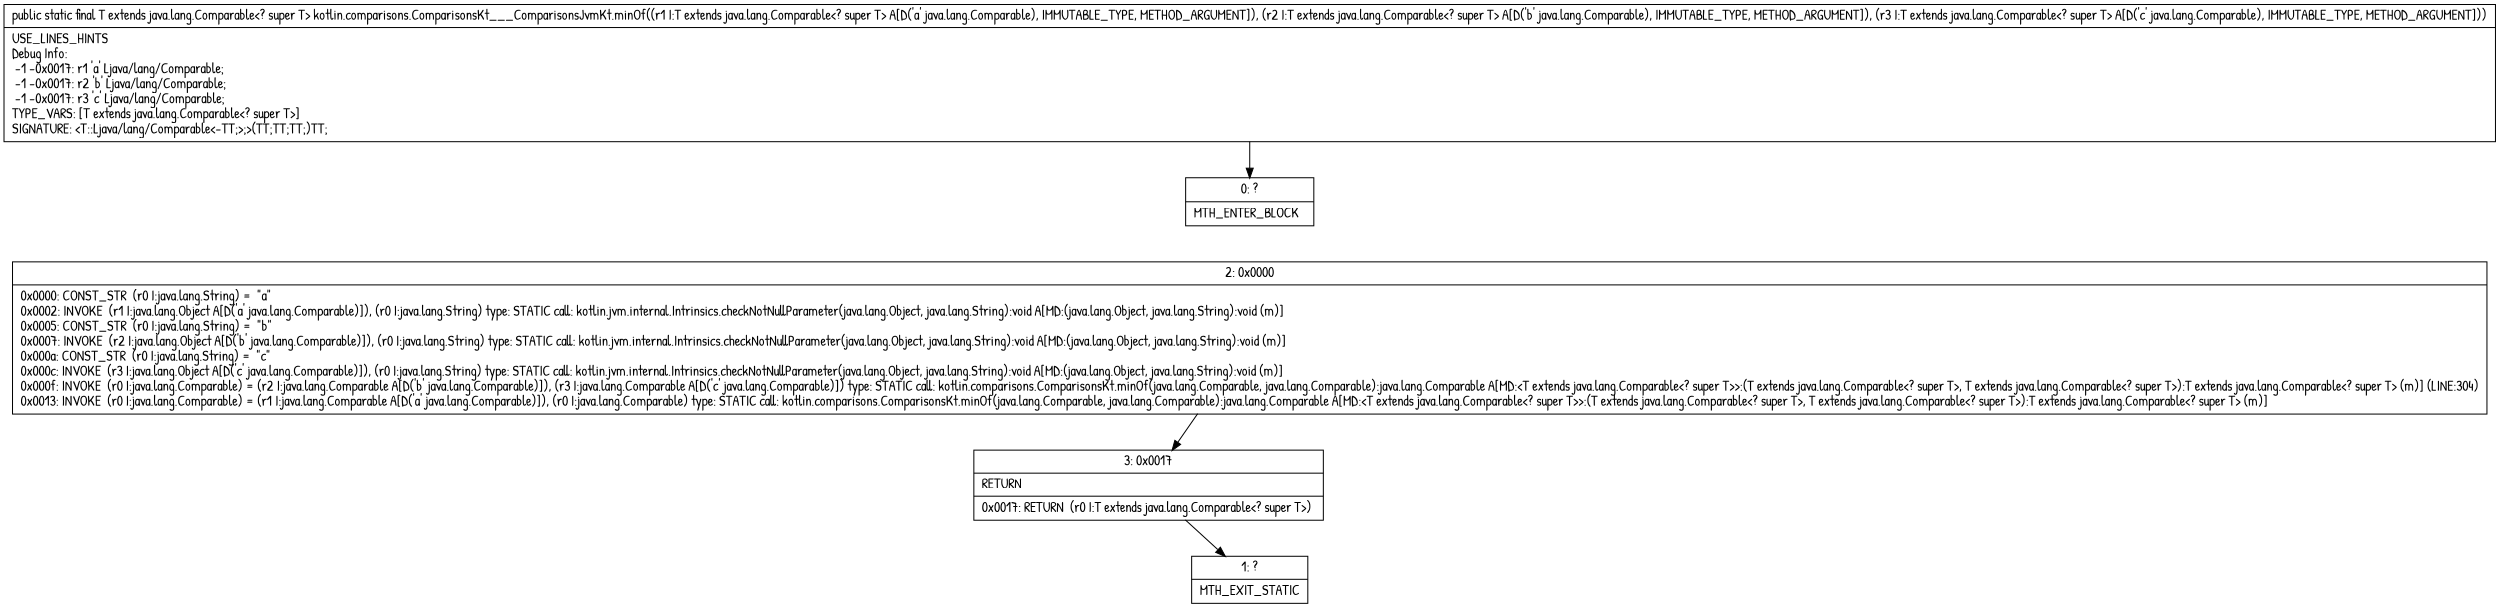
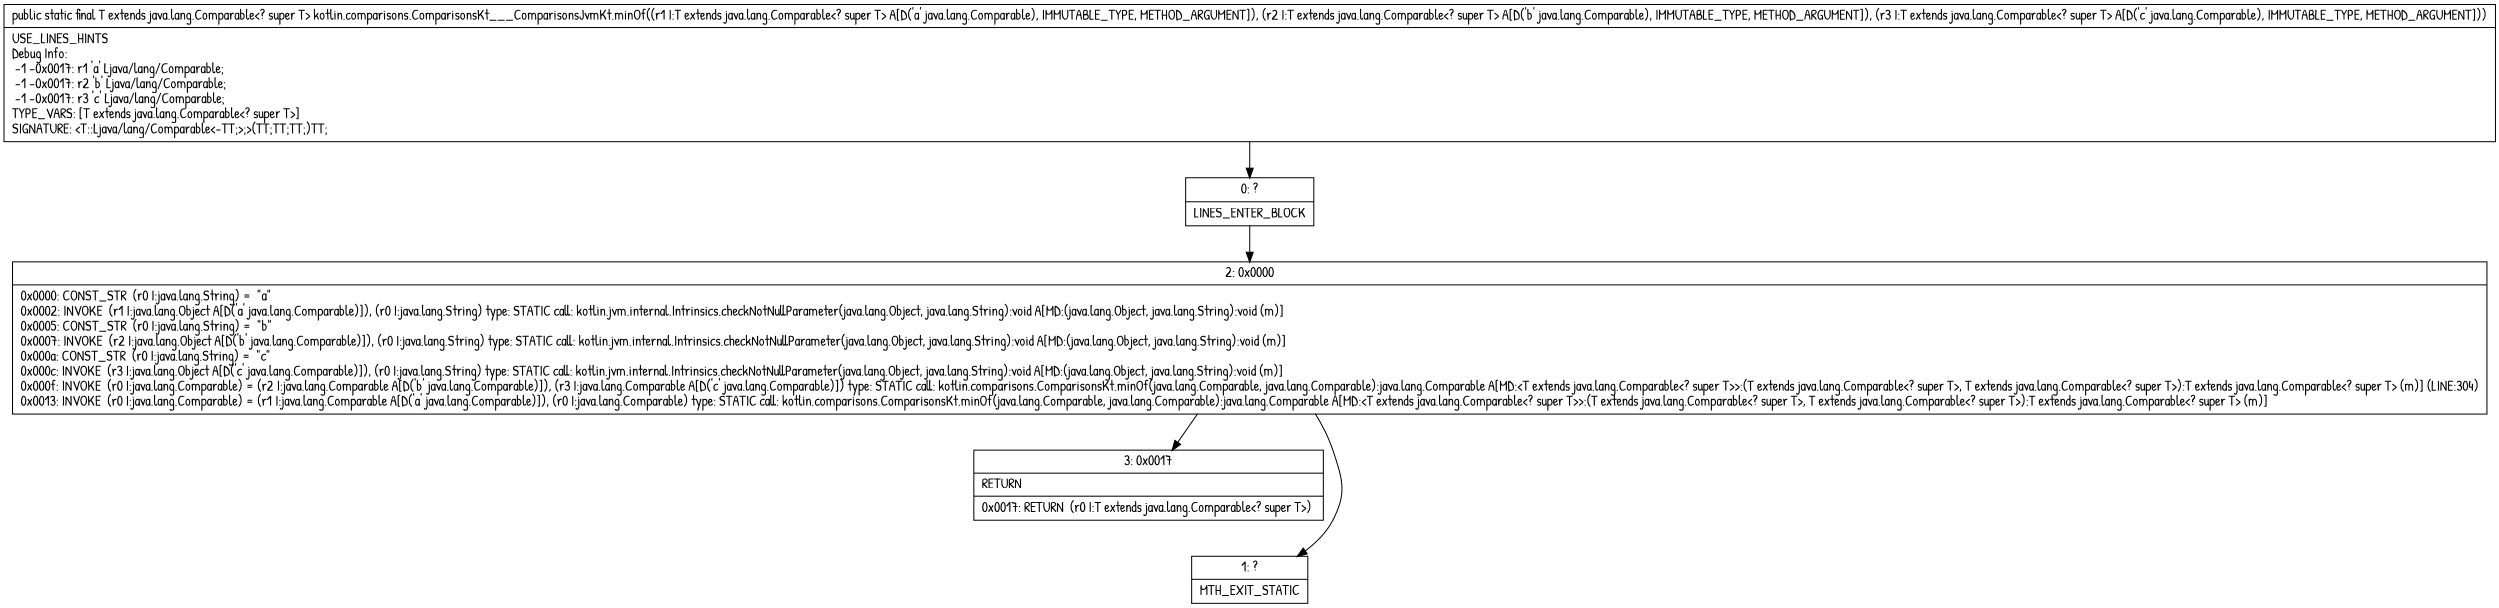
node "0: ?": text "MTH_ENTER_BLOCK" -> "LINES_ENTER_BLOCK"
edge "0: ?" -> "2: 0x0000": added
edge "3: 0x0017" -> "1: ?": now "2: 0x0000" -> "1: ?"
